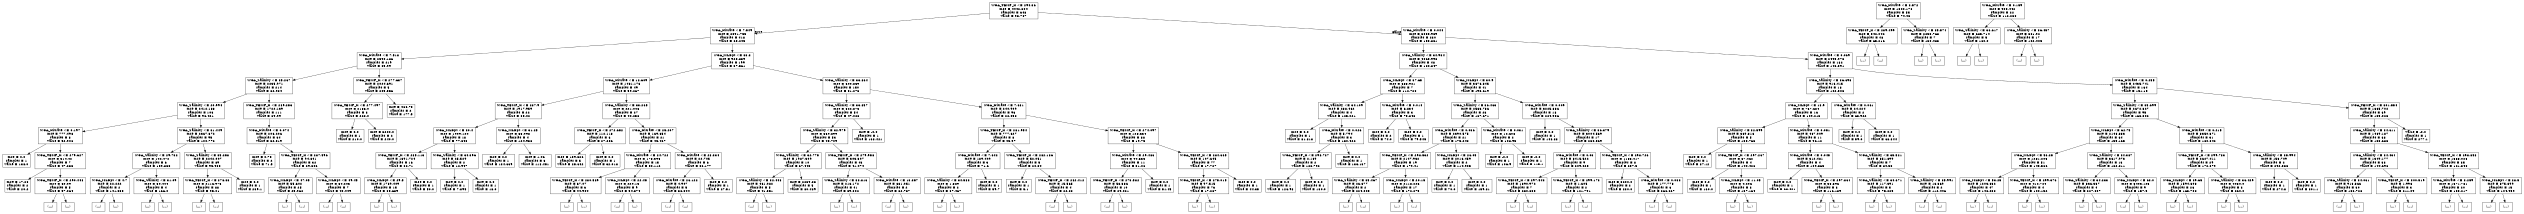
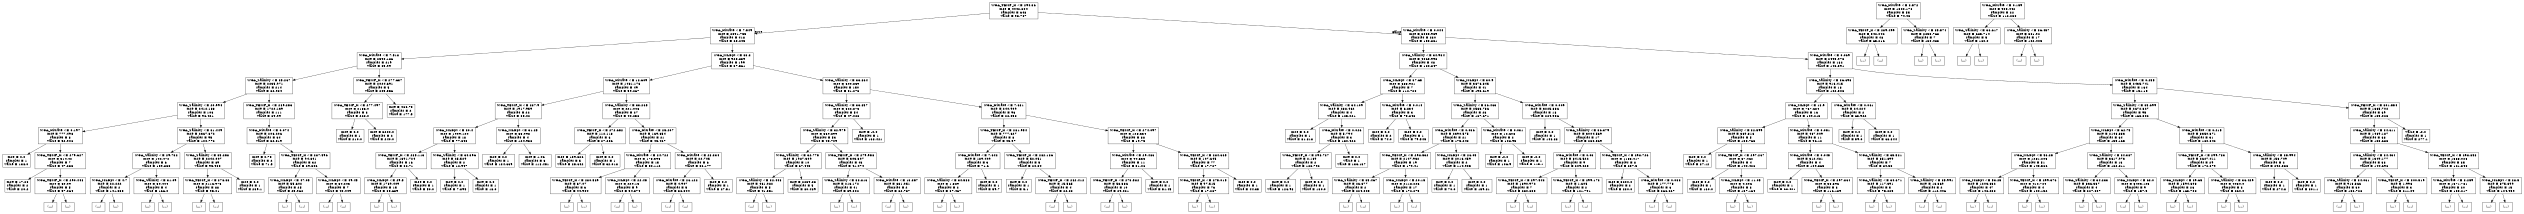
node "mse = 0.0 samples = 1 value = 133.137": label "mse = 0.0 samples = 1 value = 133.137" -> "mse = 0.0 value = 1 value = 133.137"
